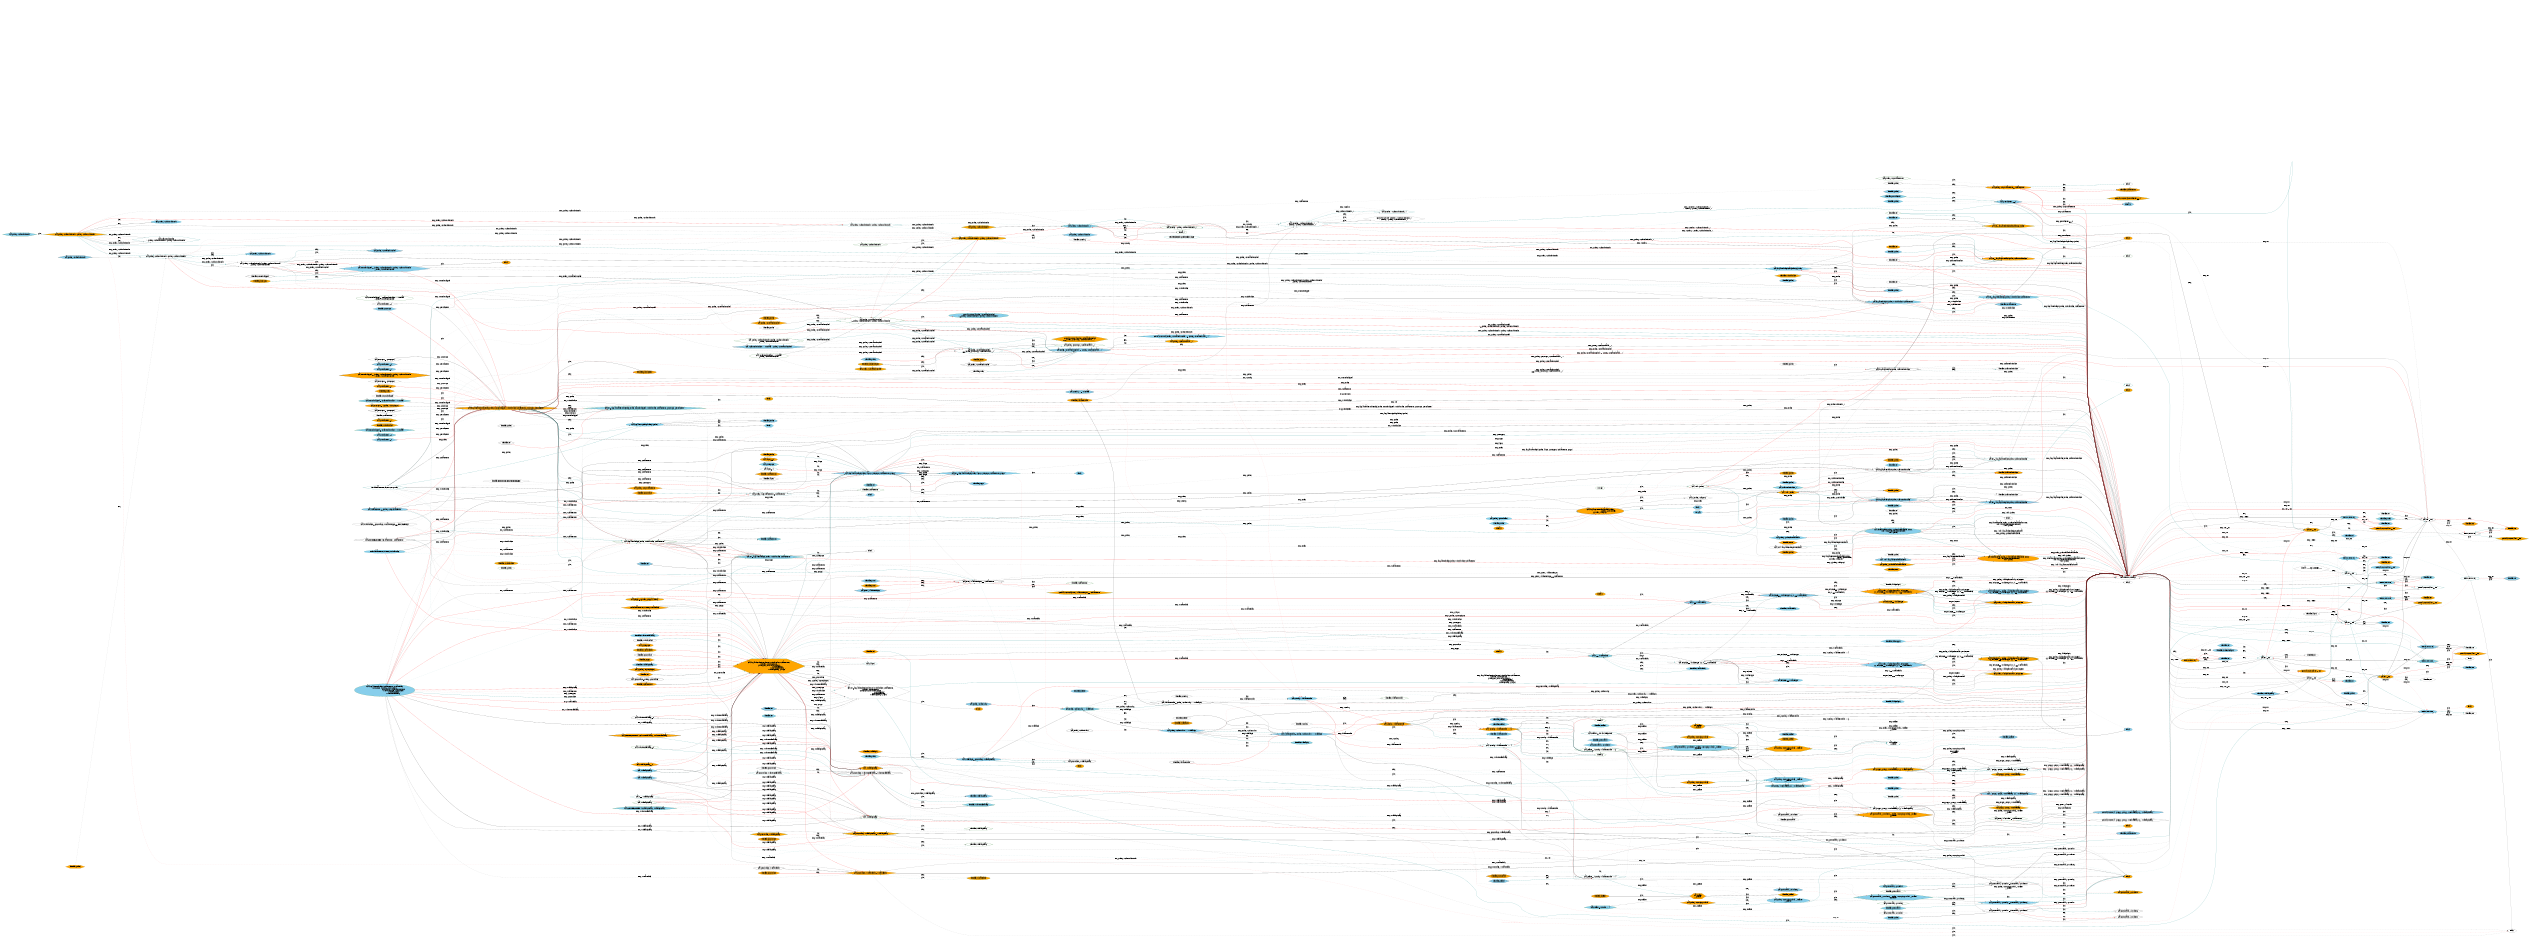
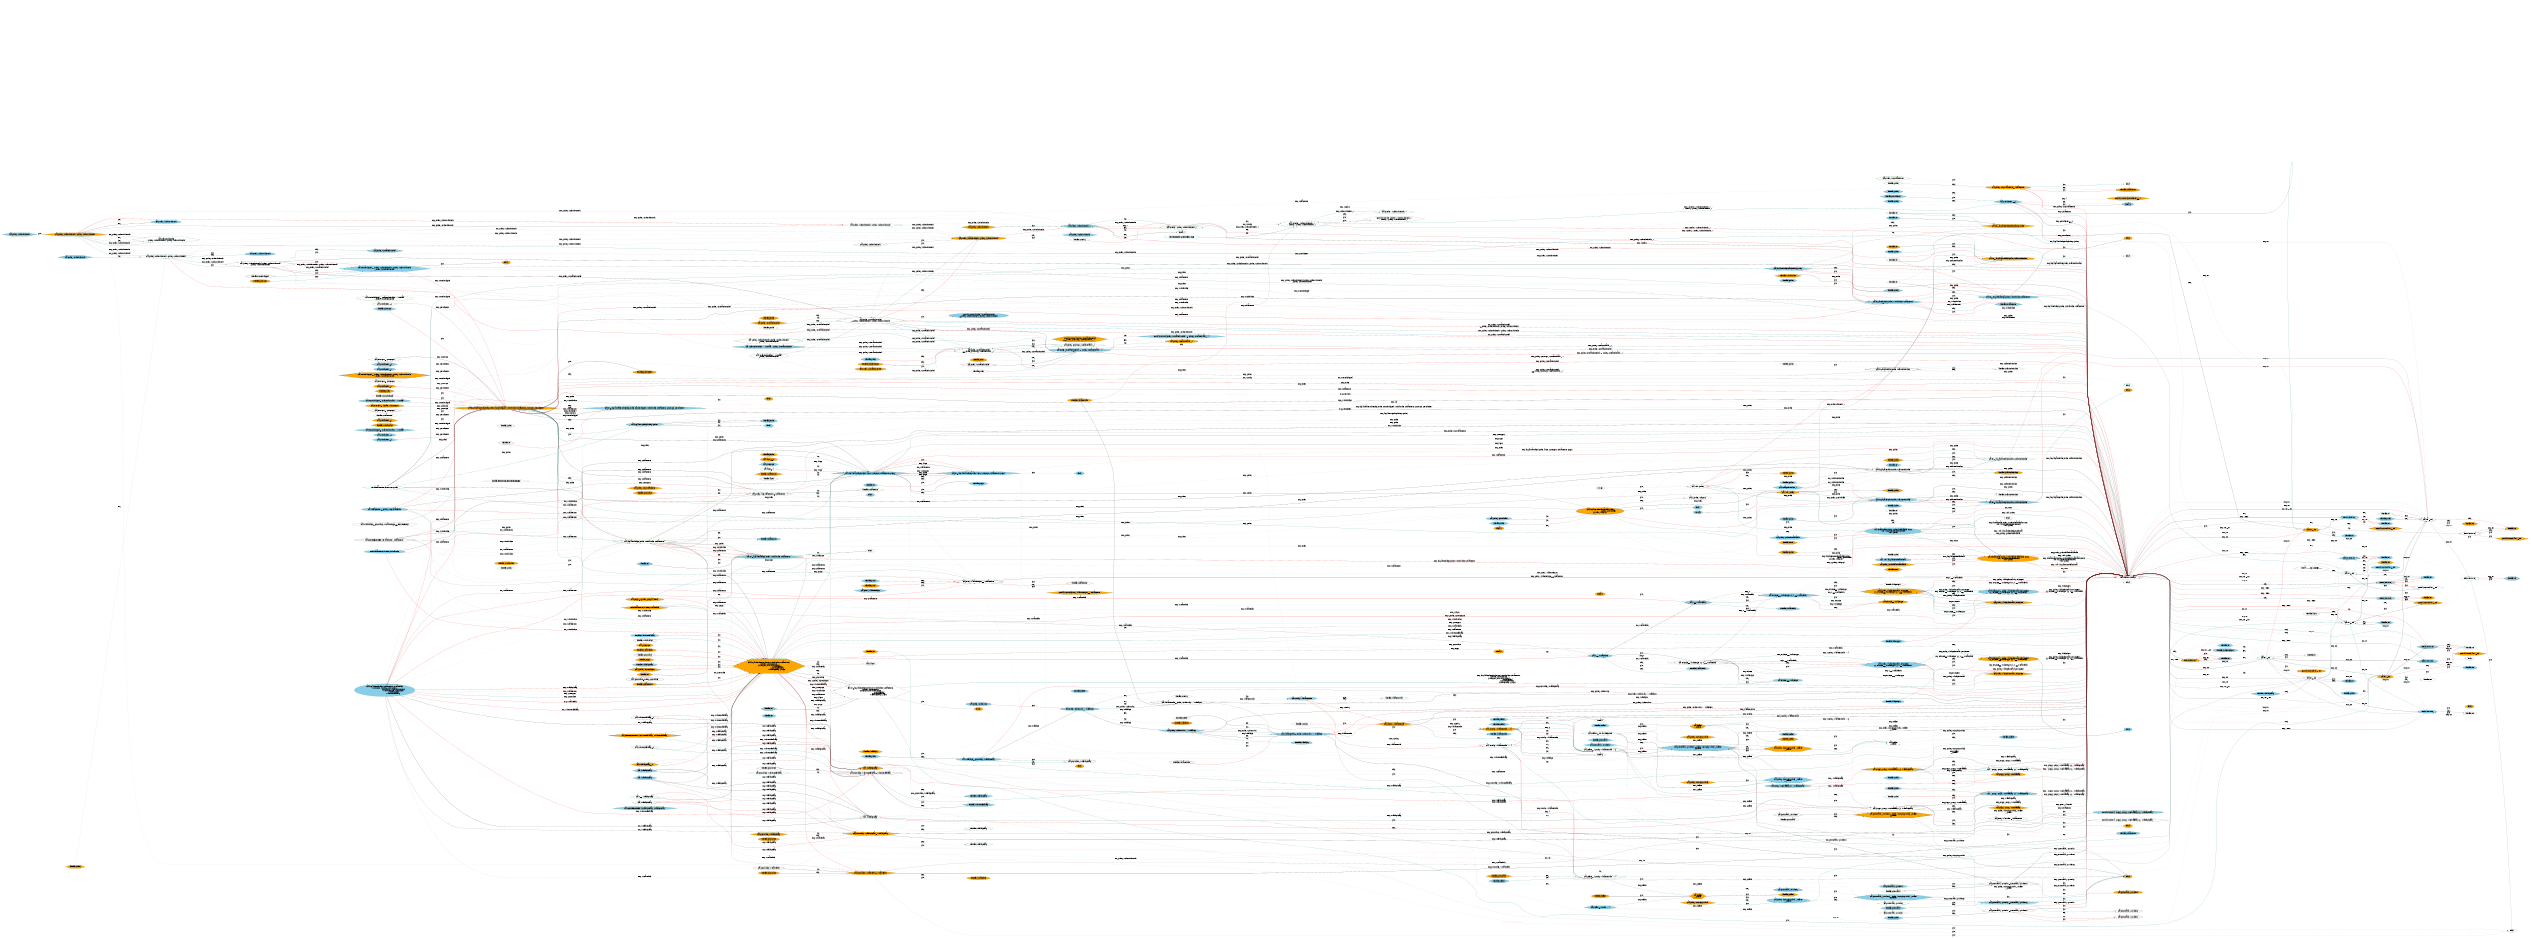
edge "(Call,prev_slice_err == 2)" -> "(ControlStructure,if(prev_slice_err == 2))": label "AST: " -> "DDG: 4"
node "(Call,u2_mb_y <<= u1_mb_aff)": removed
node "(Call,u2_first_mb_in_slice - 1)": label "(Call,u2_first_mb_in_slice - 1)" -> "(Call,u2_flag_mb_in_slice - 1)"
node "(Call,(void *)ih264d_decode_picture_thread)": removed
edge "(Call,ps_err->u4_frm_sei_sync)" -> "(Call,ps_err->u4_frm_sei_sync == u2_frame_num)": label "DDG: " -> "AST: "
node "(Call,ps_dec->u2_frm_wd_uv)": removed
